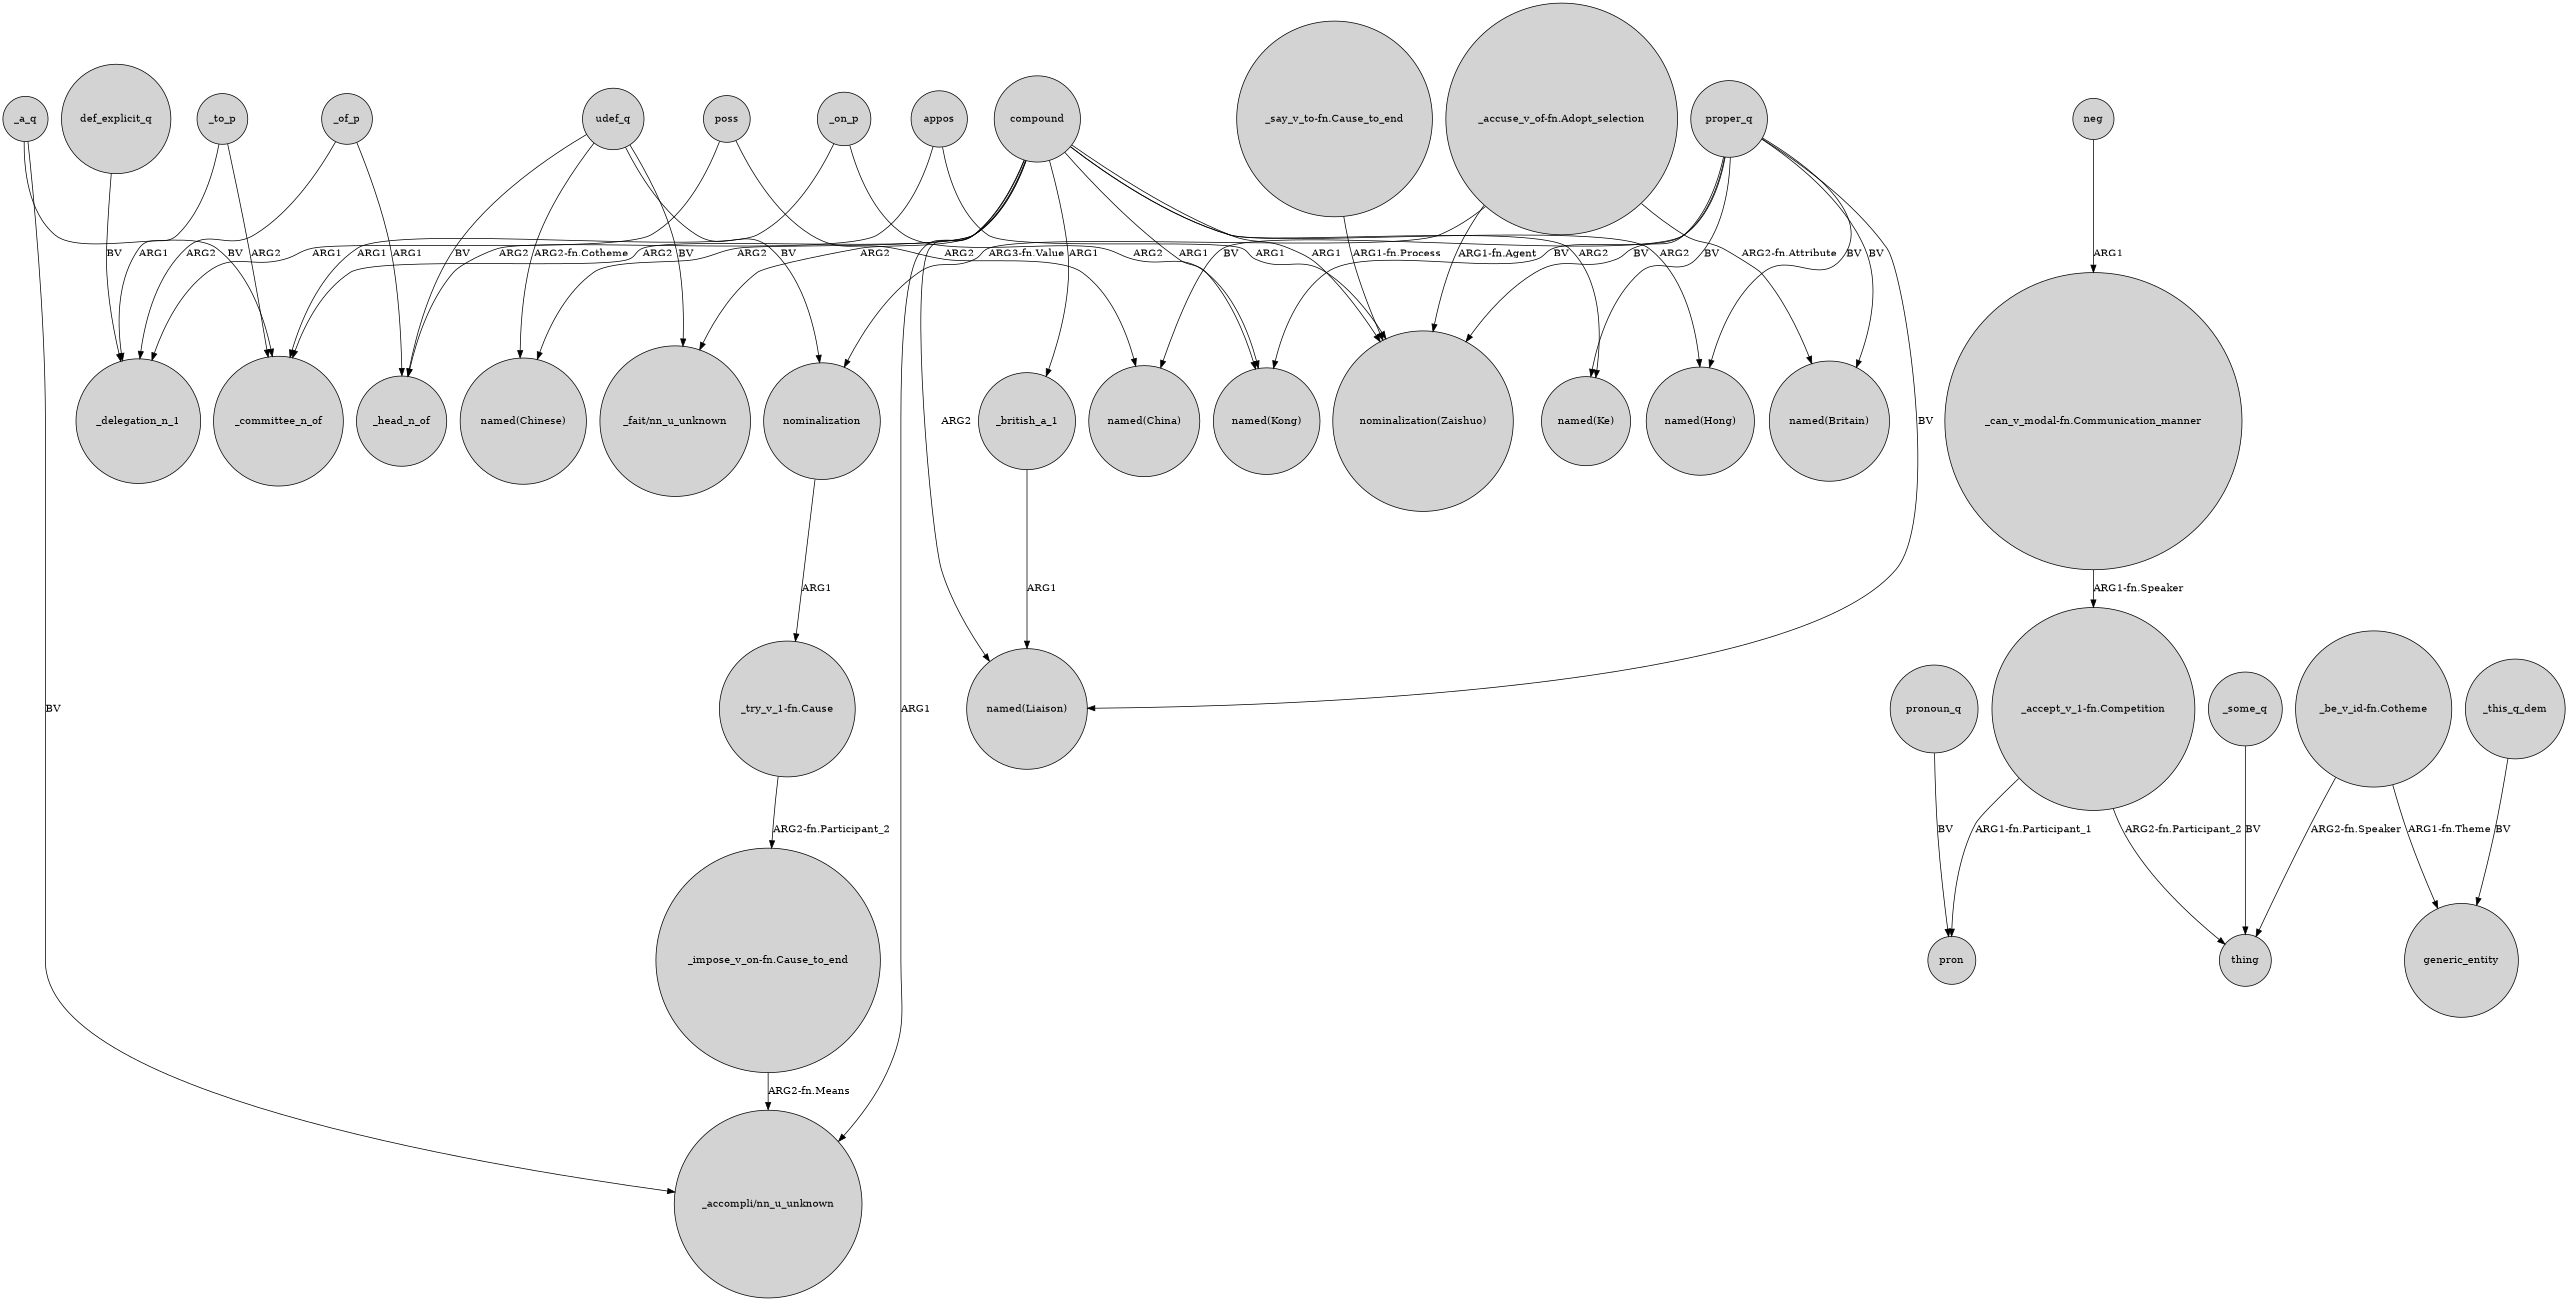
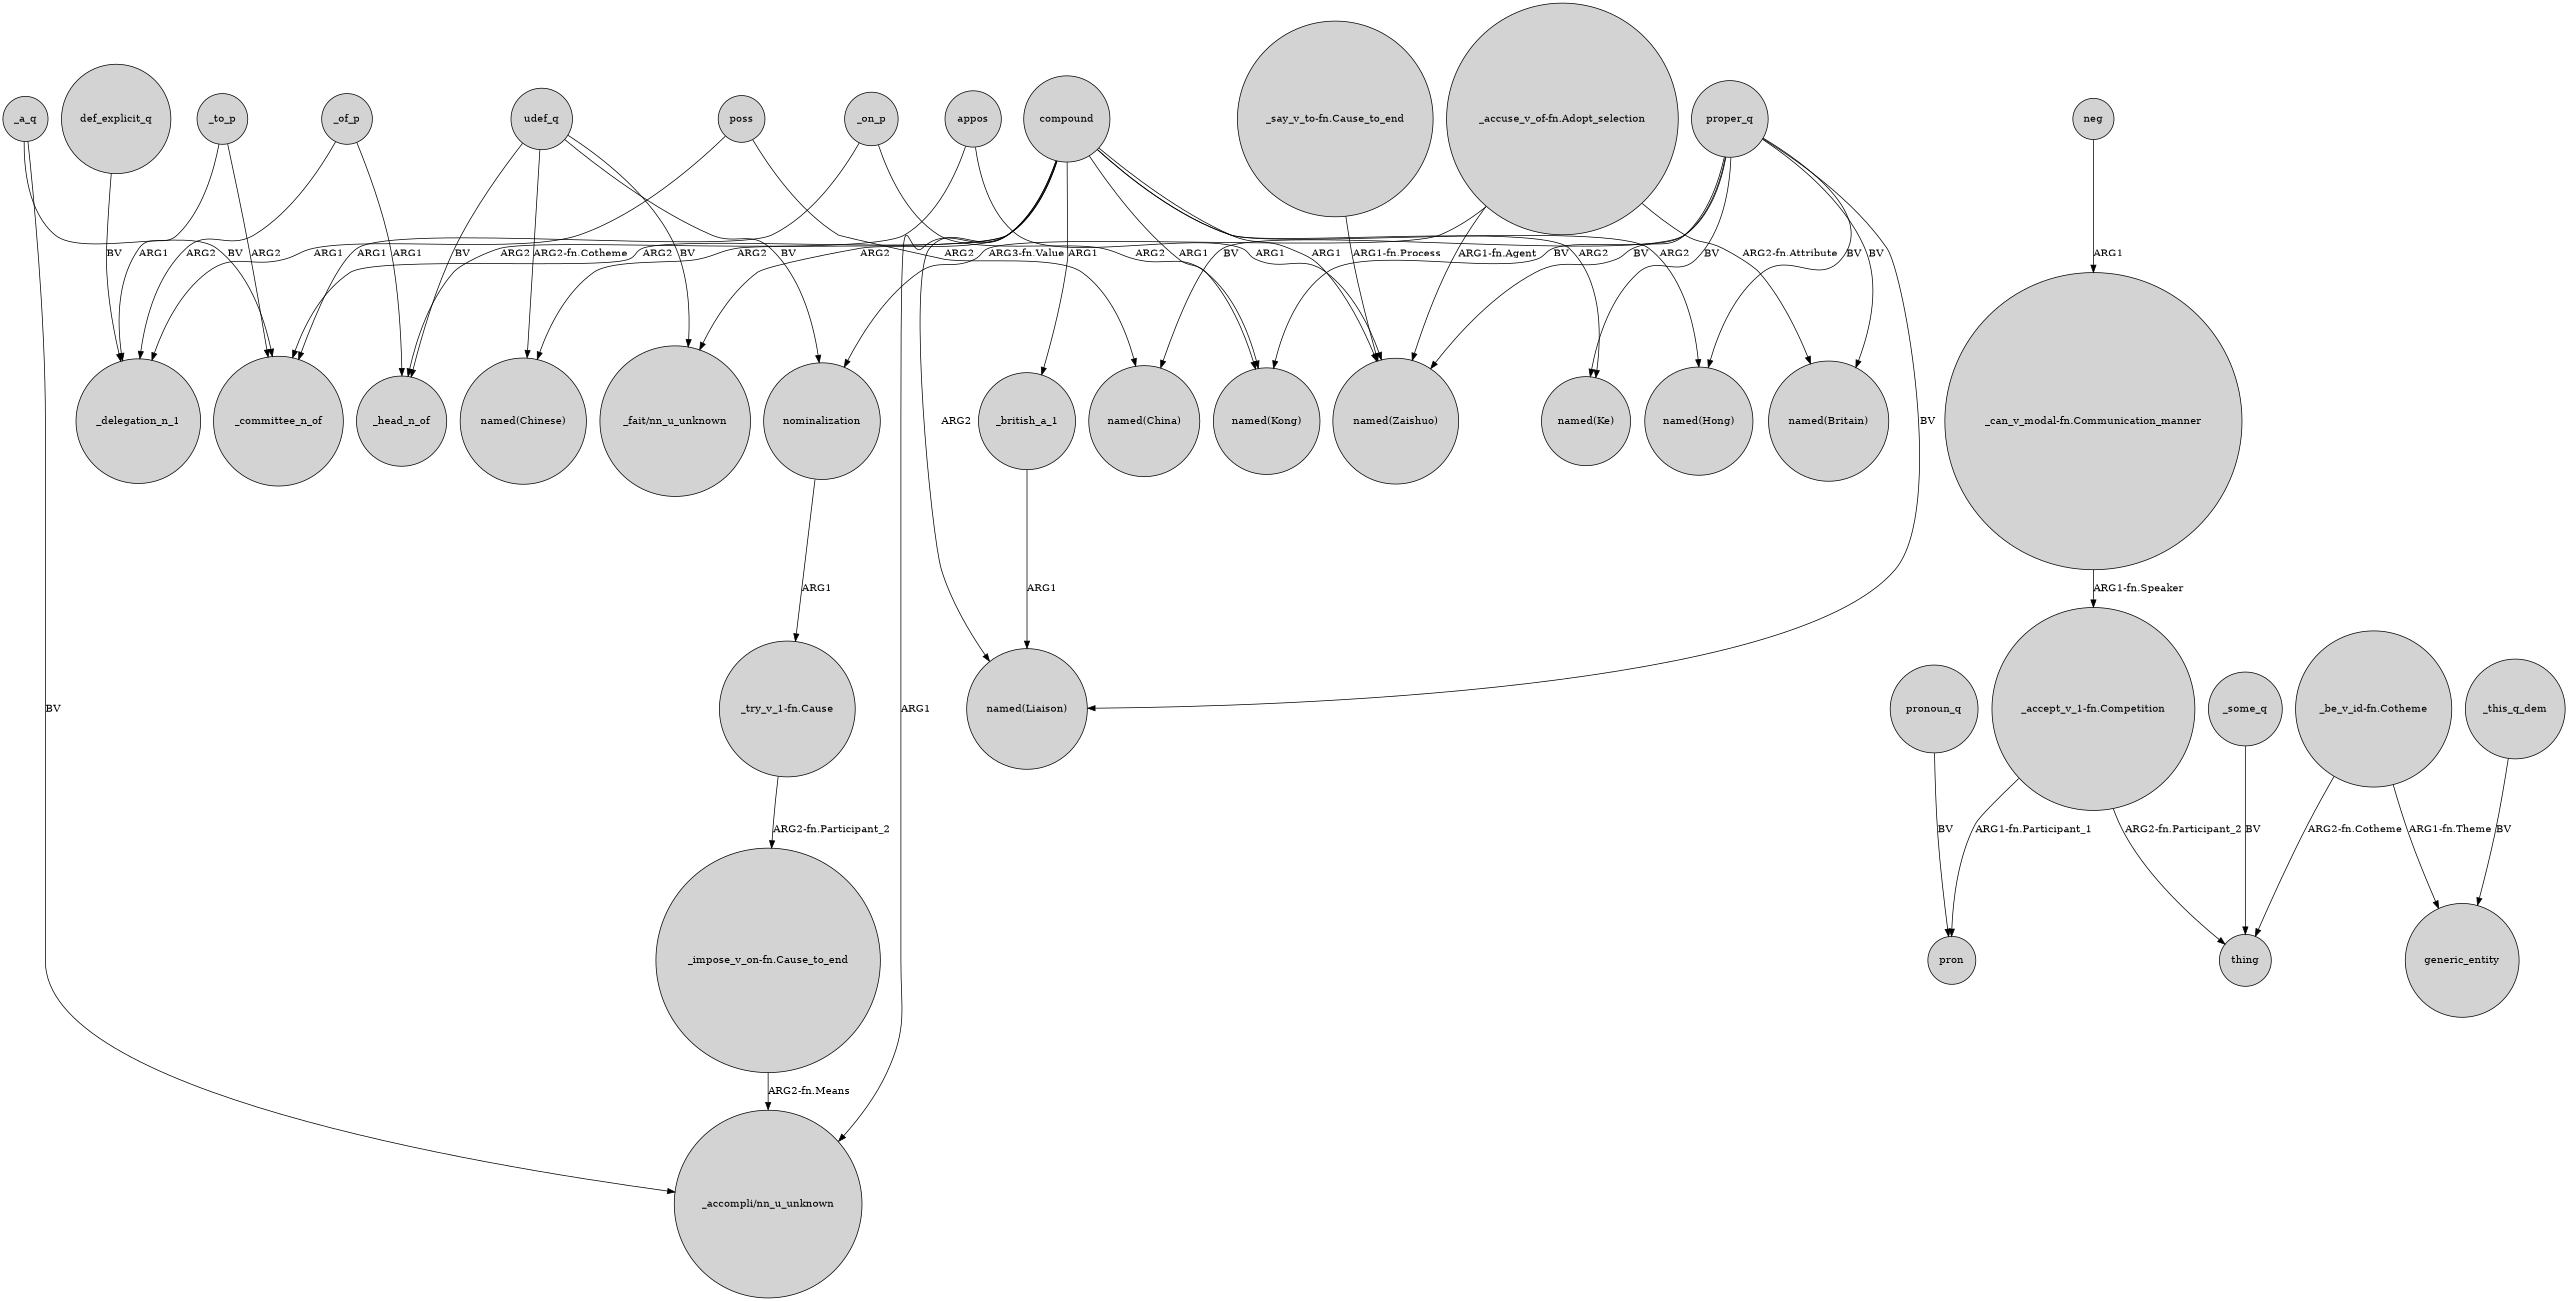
node "nominalization(Zaishuo)": label "nominalization(Zaishuo)" -> "named(Zaishuo)"
edge "_be_v_id-fn.Cotheme" -> "thing": label "ARG2-fn.Speaker" -> "ARG2-fn.Cotheme"
